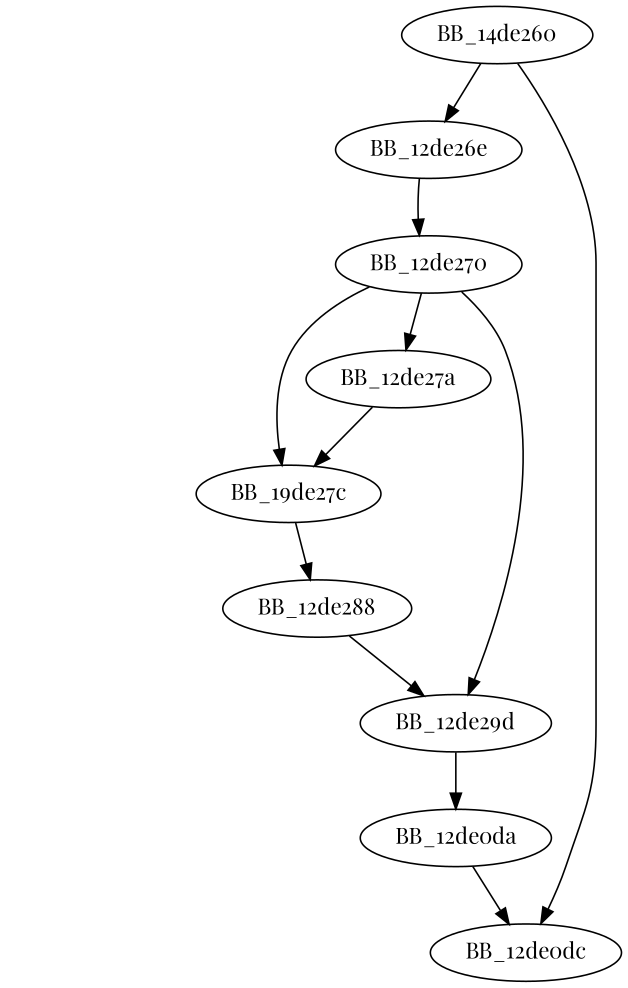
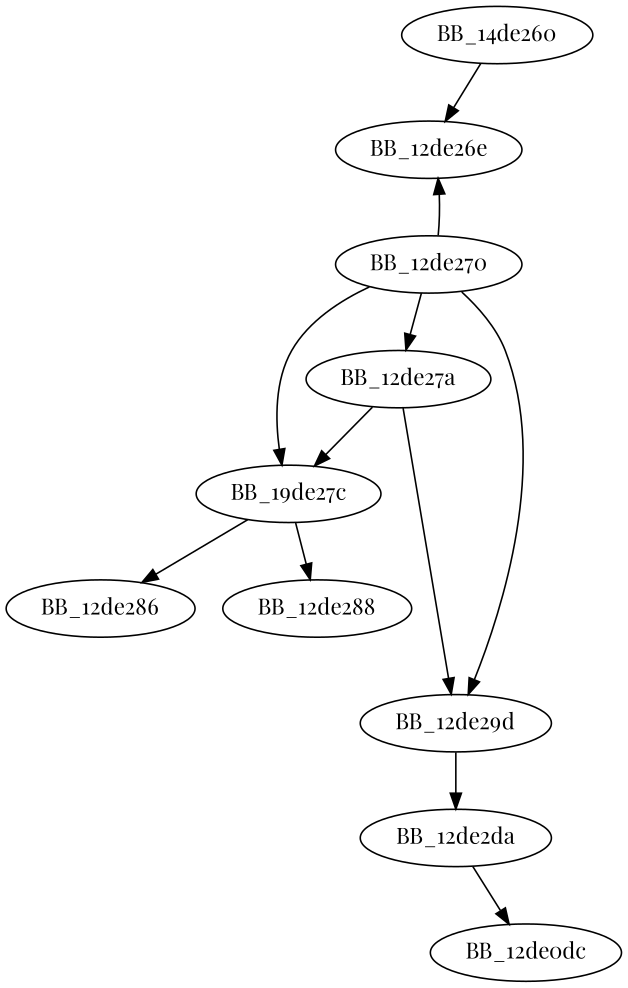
edge "BB_12de26e" -> "BB_12de270": reversed
edge "BB_14de260" -> "BB_12de0dc": removed
node "BB_12de286": added
edge "BB_12de288" -> "BB_12de29d": now "BB_12de27a" -> "BB_12de29d"
node "BB_12de0da": label "BB_12de0da" -> "BB_12de2da"
